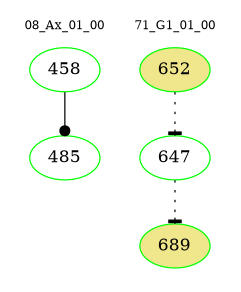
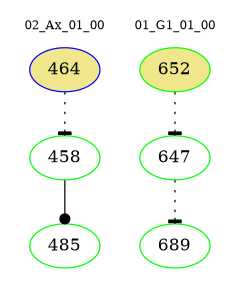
cluster "08_Ax_01_00": label "08_Ax_01_00" -> "02_Ax_01_00"
cluster "71_G1_01_00": label "71_G1_01_00" -> "01_G1_01_00"
node "464": added
node "689": fillcolor khaki -> white
